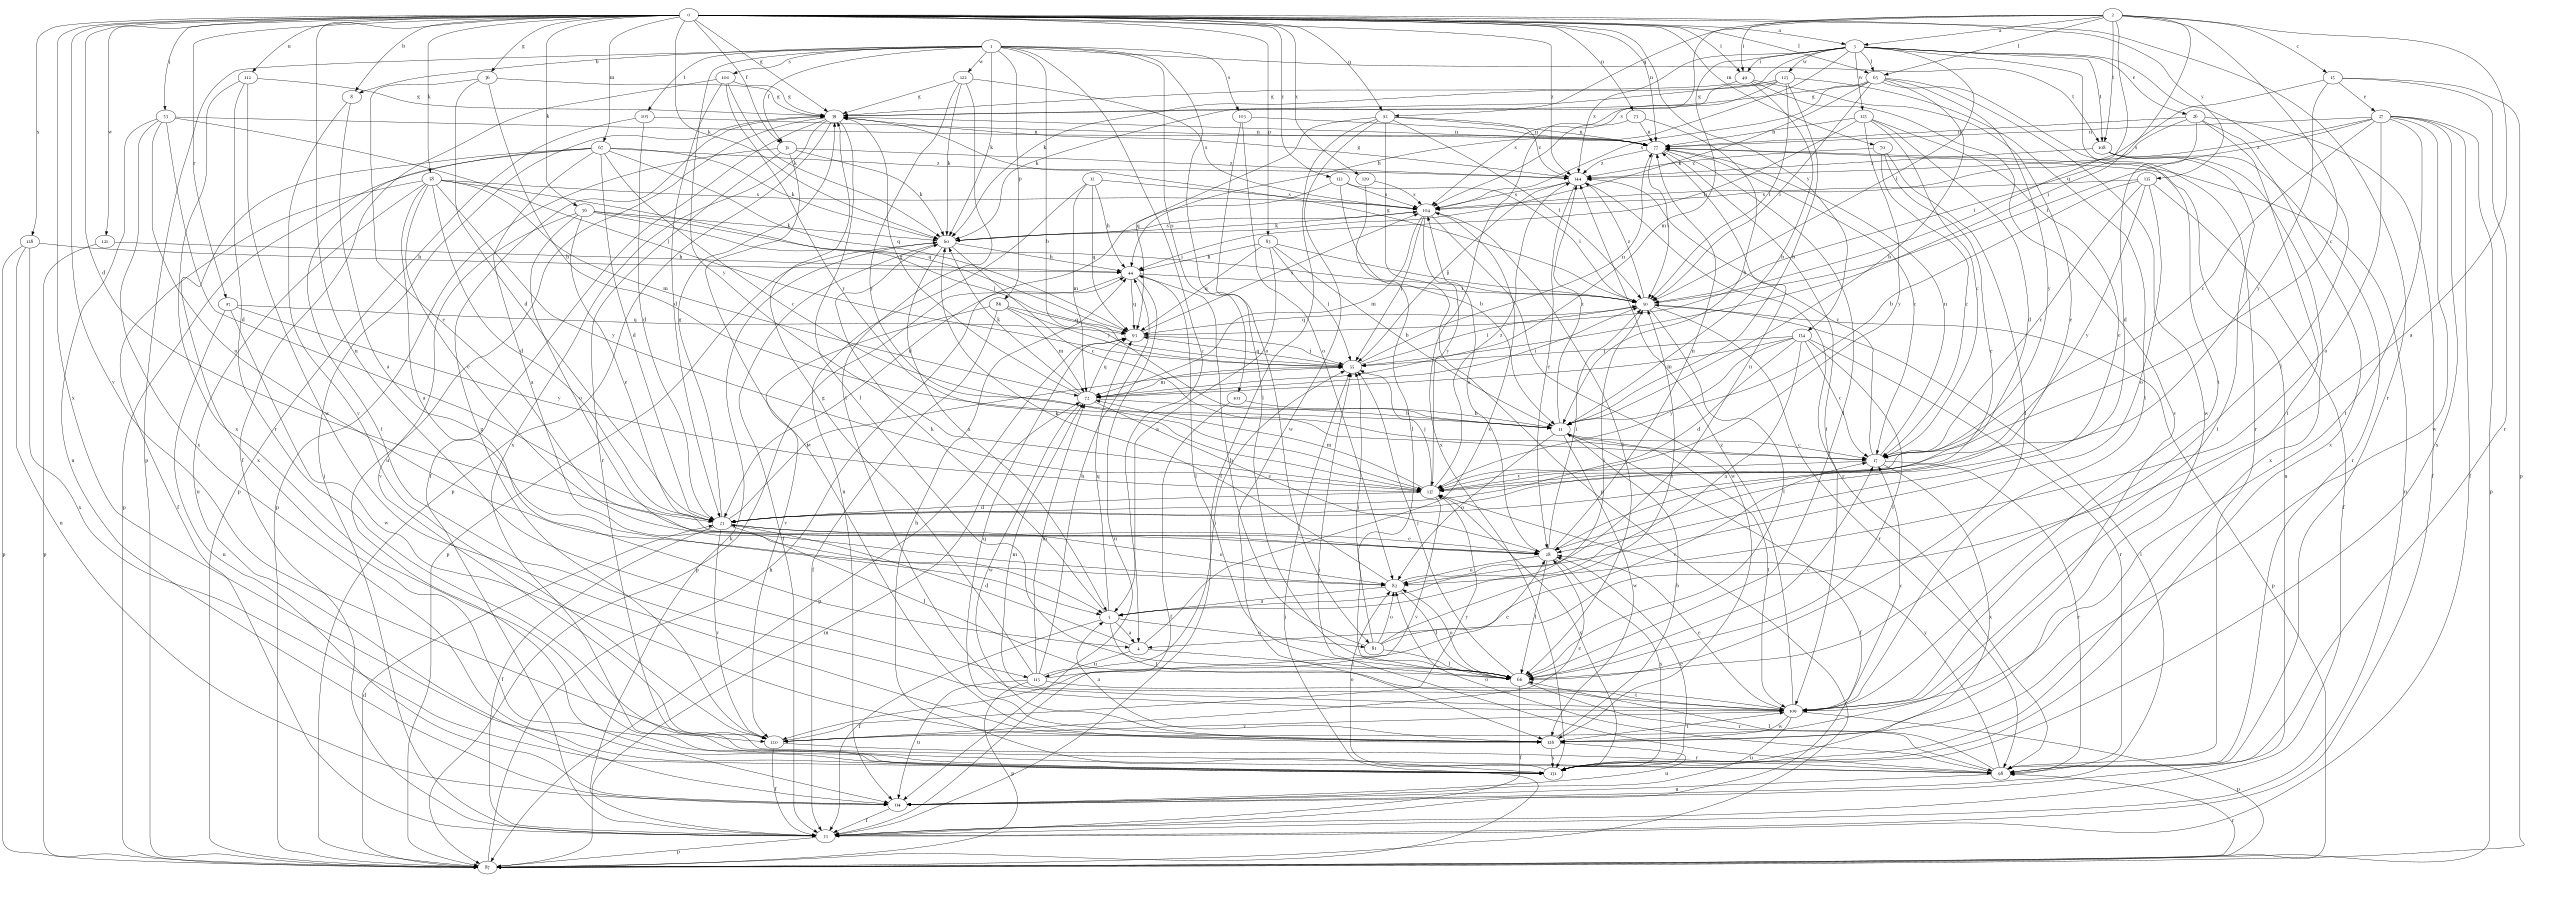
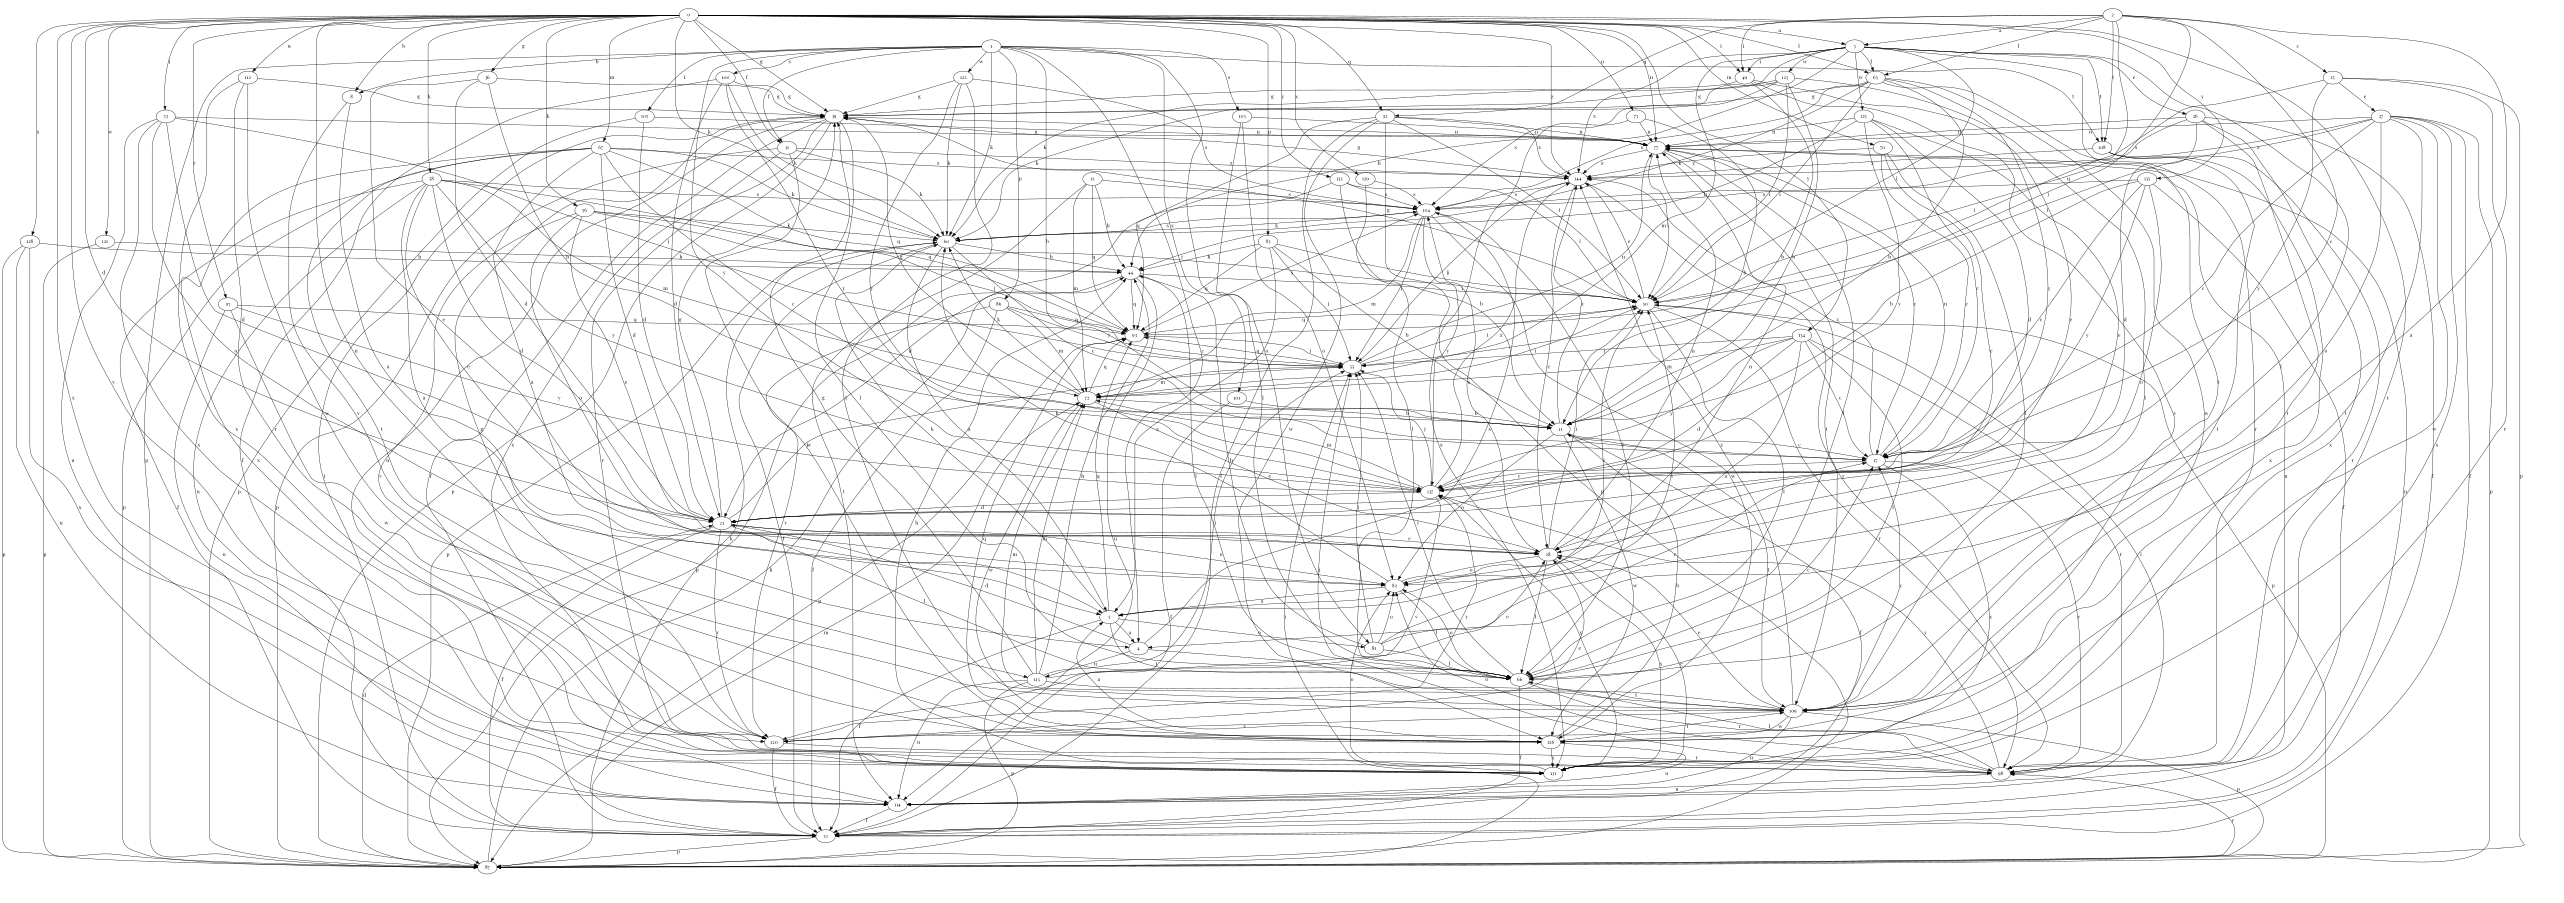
edge "2" -> "104": removed, label "s"
edge "12" -> "114": label "u" -> "t"
